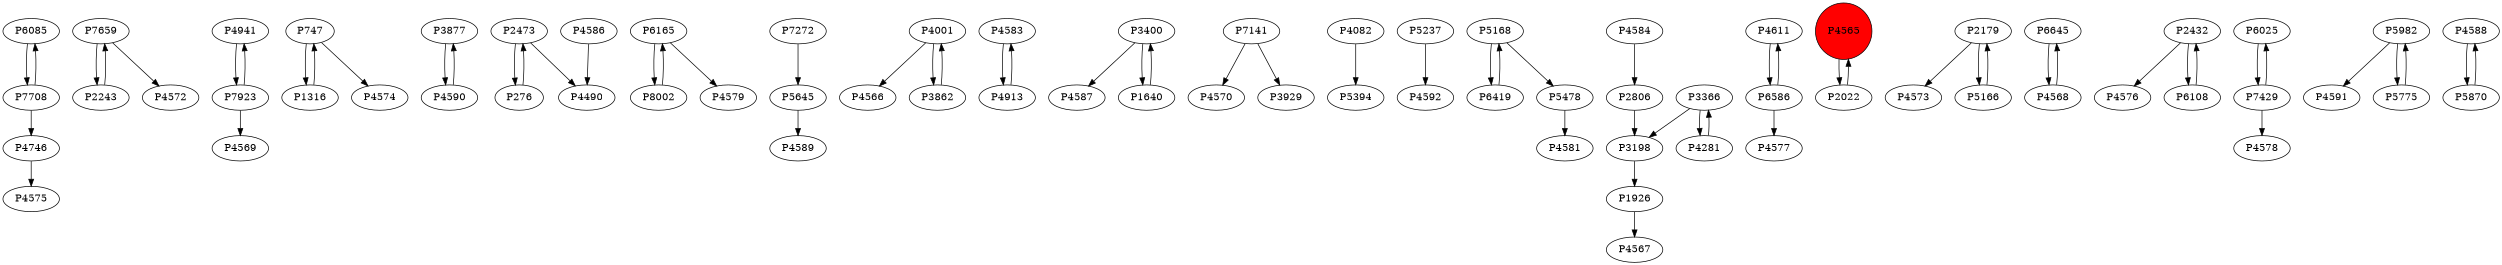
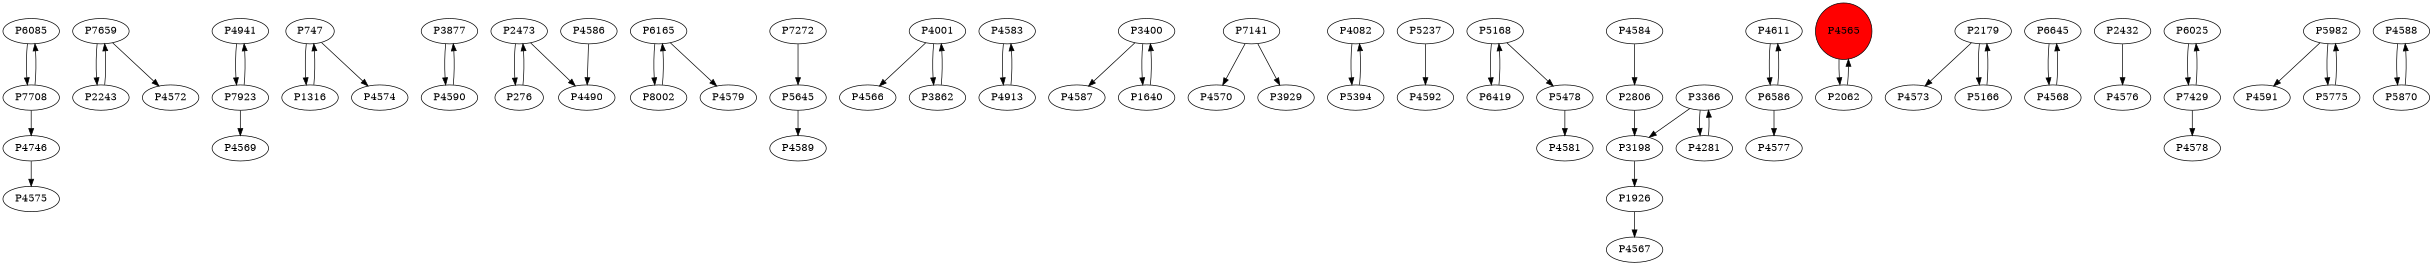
edge "P5394" -> "P4082": added
node "P2022": label "P2022" -> "P2062"
node "P6108": removed
